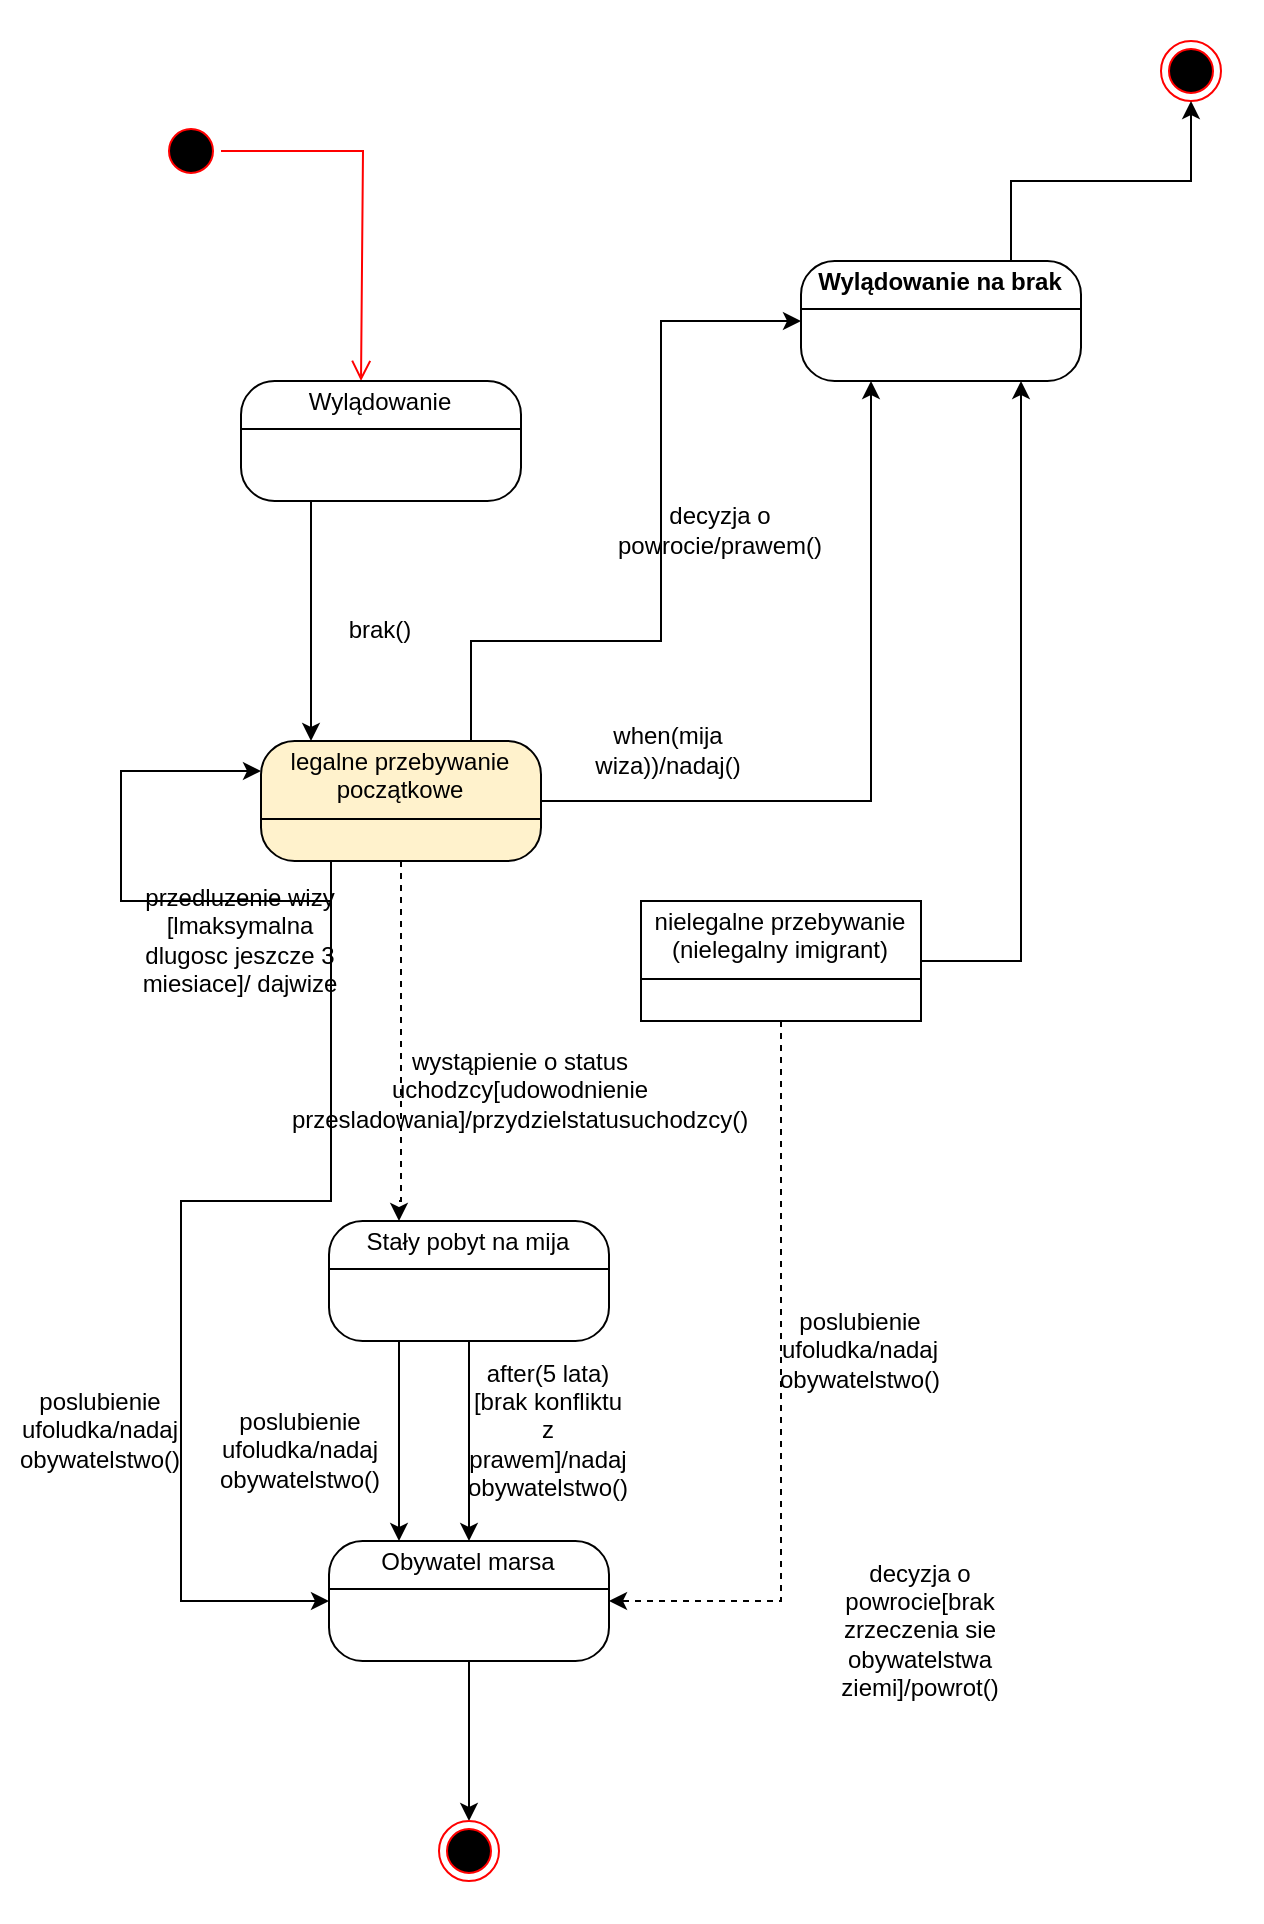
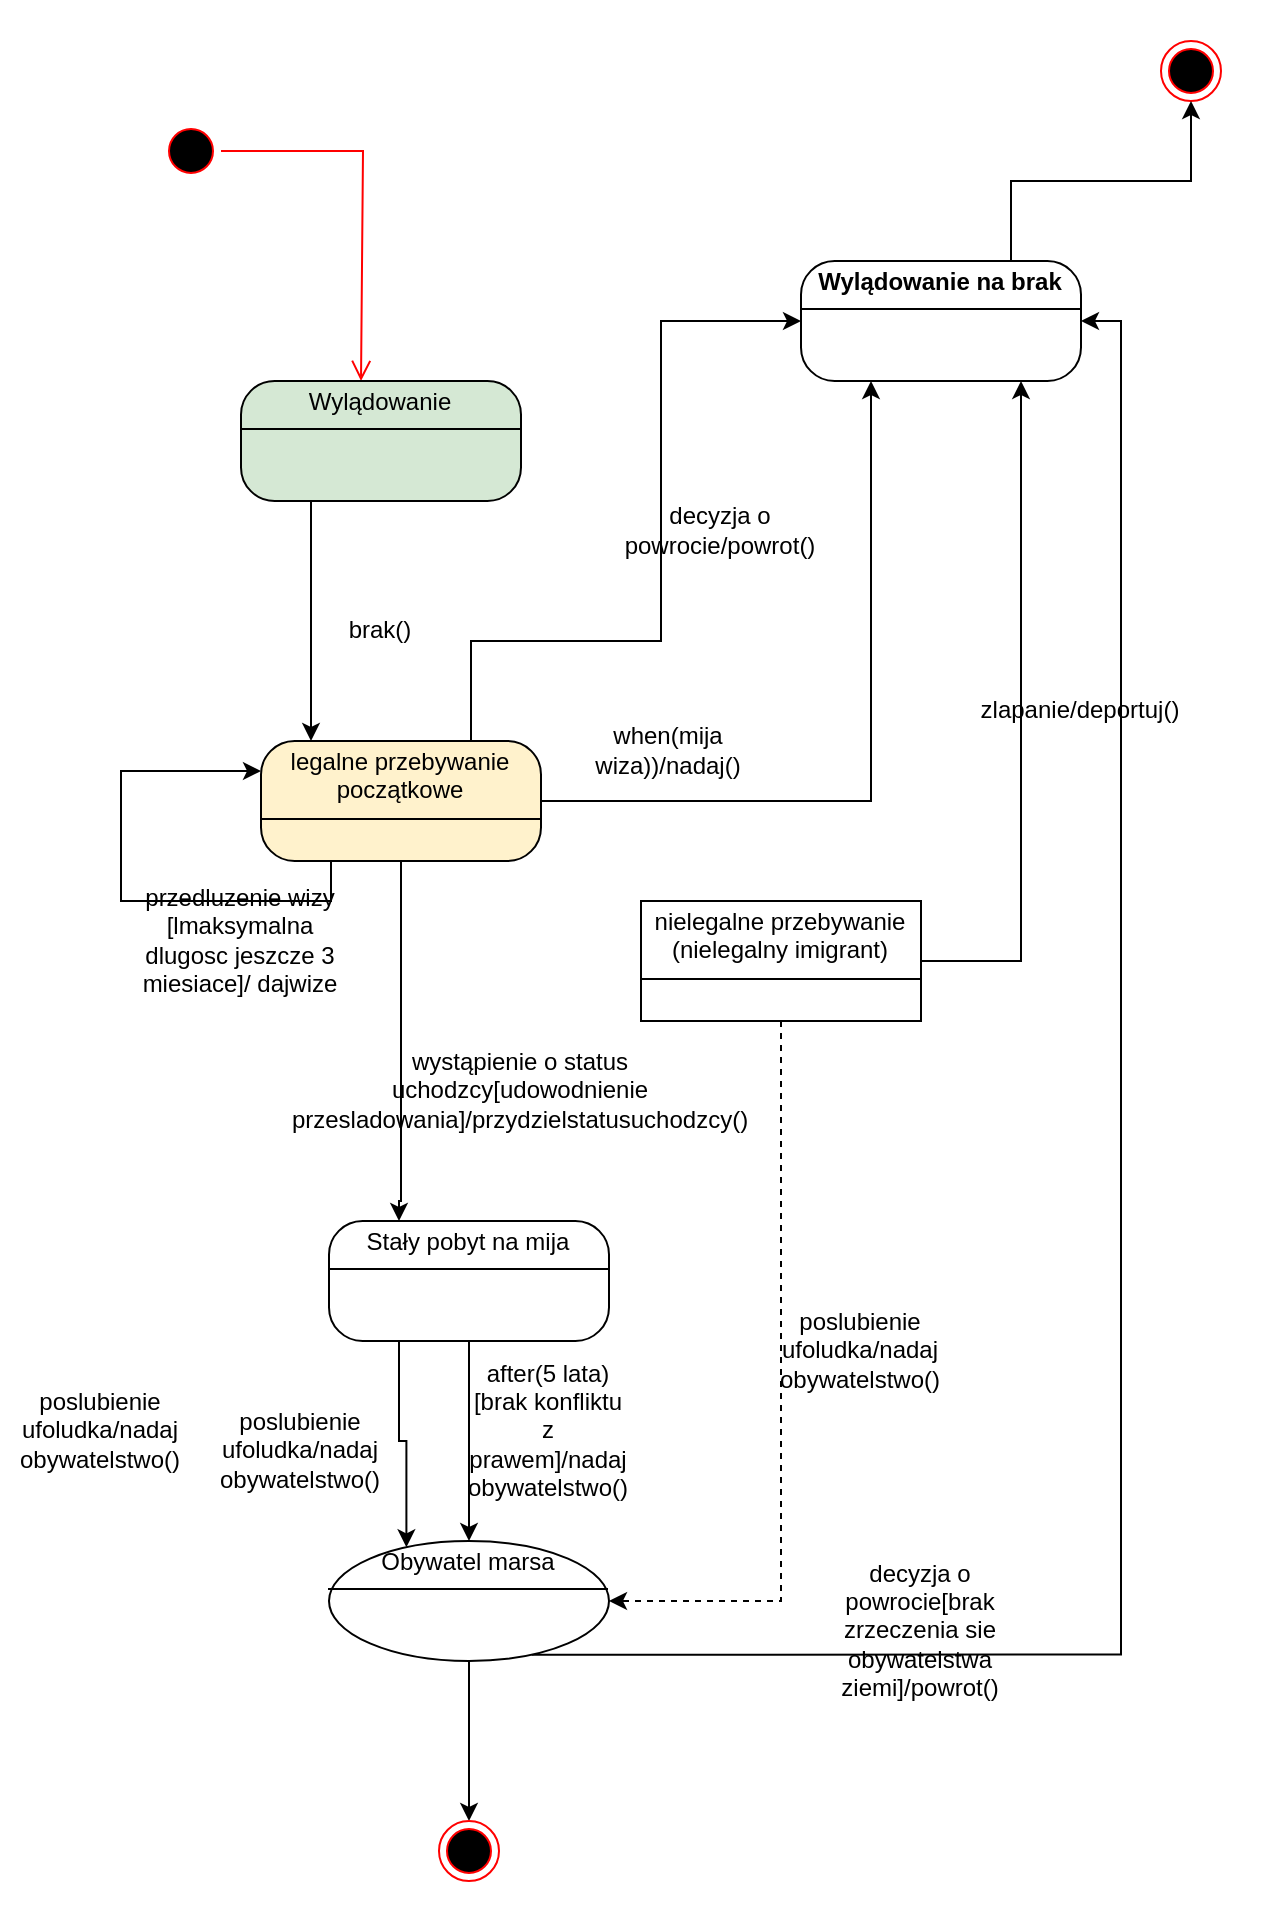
node "Wylądowanie": fillcolor #ffffff -> #d5e8d4
node "decyzja o powrocie/prawem()": label "decyzja o powrocie/prawem()" -> "decyzja o powrocie/powrot()"
node "zlapanie/deportuj()": added
edge "legalne przebywanie początkowe" -> "Stały pobyt na mija": style dashed -> solid
edge "legalne przebywanie początkowe" -> "Obywatel marsa": removed
edge "Obywatel marsa" -> "Wylądowanie na brak": added
node "Obywatel marsa": shape rounded rectangle -> ellipse
